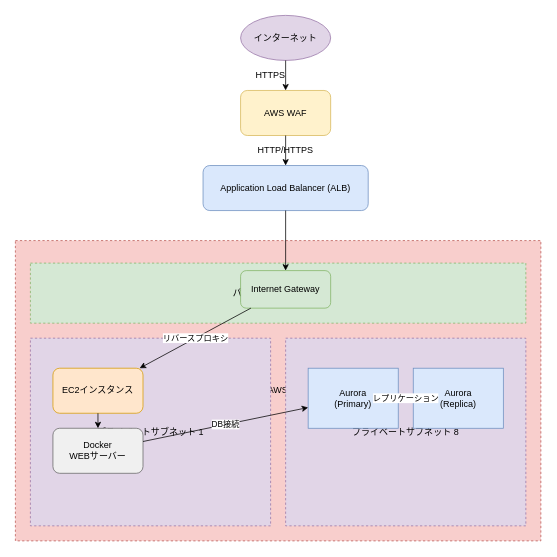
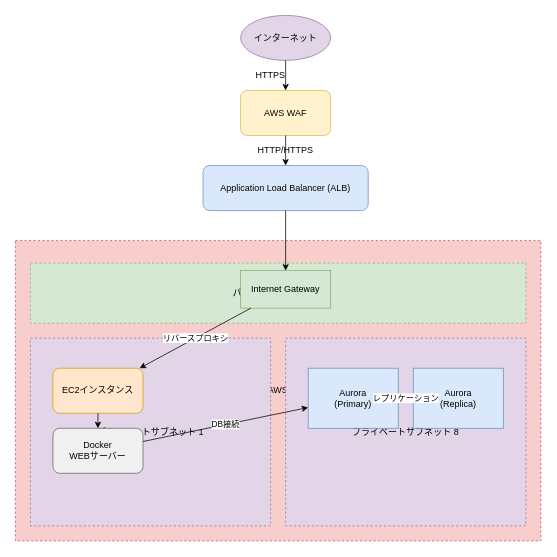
node "Internet Gateway": shape rounded rectangle -> rectangle
